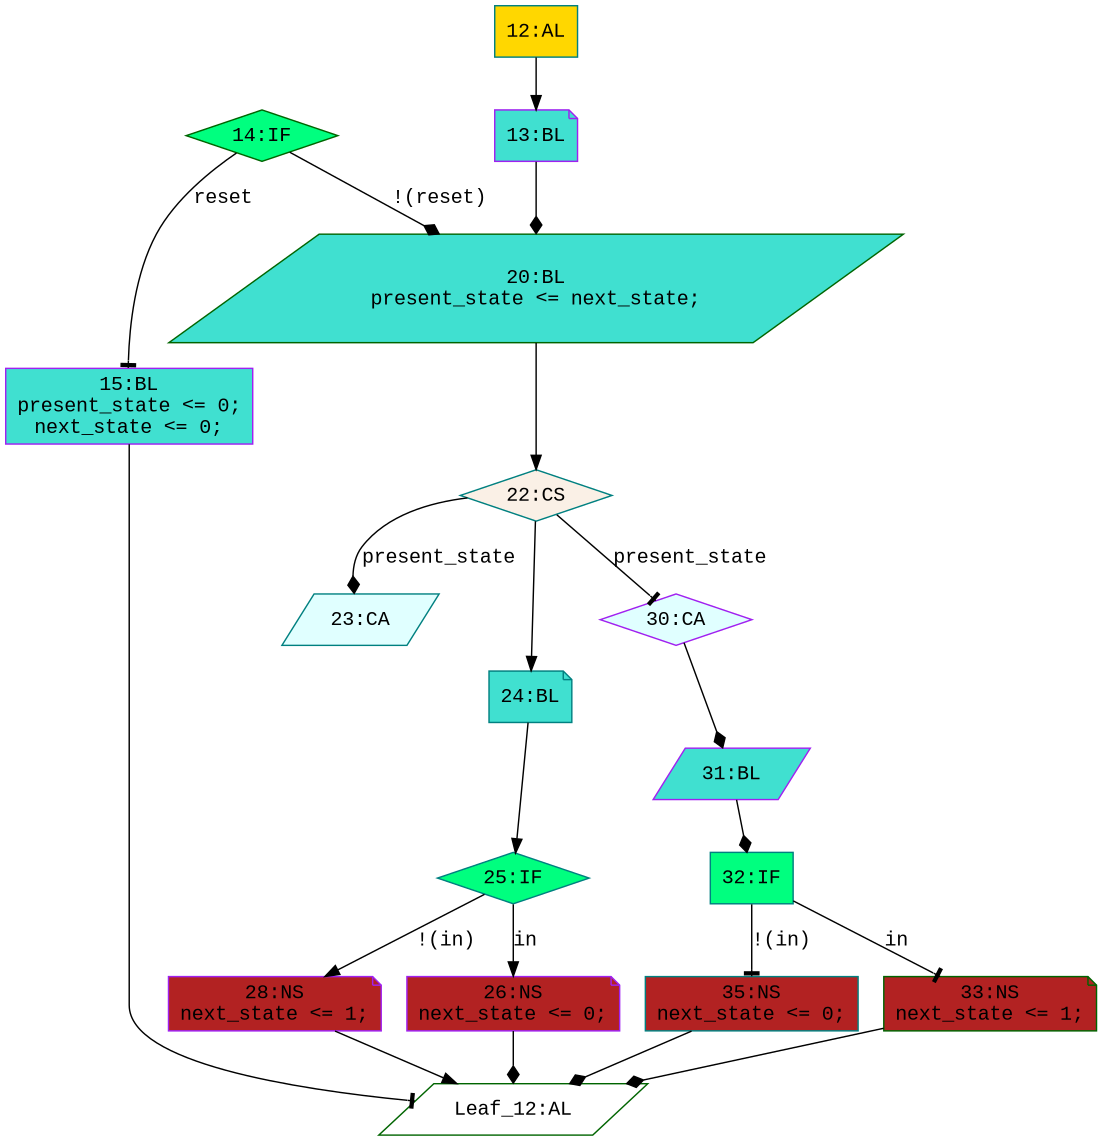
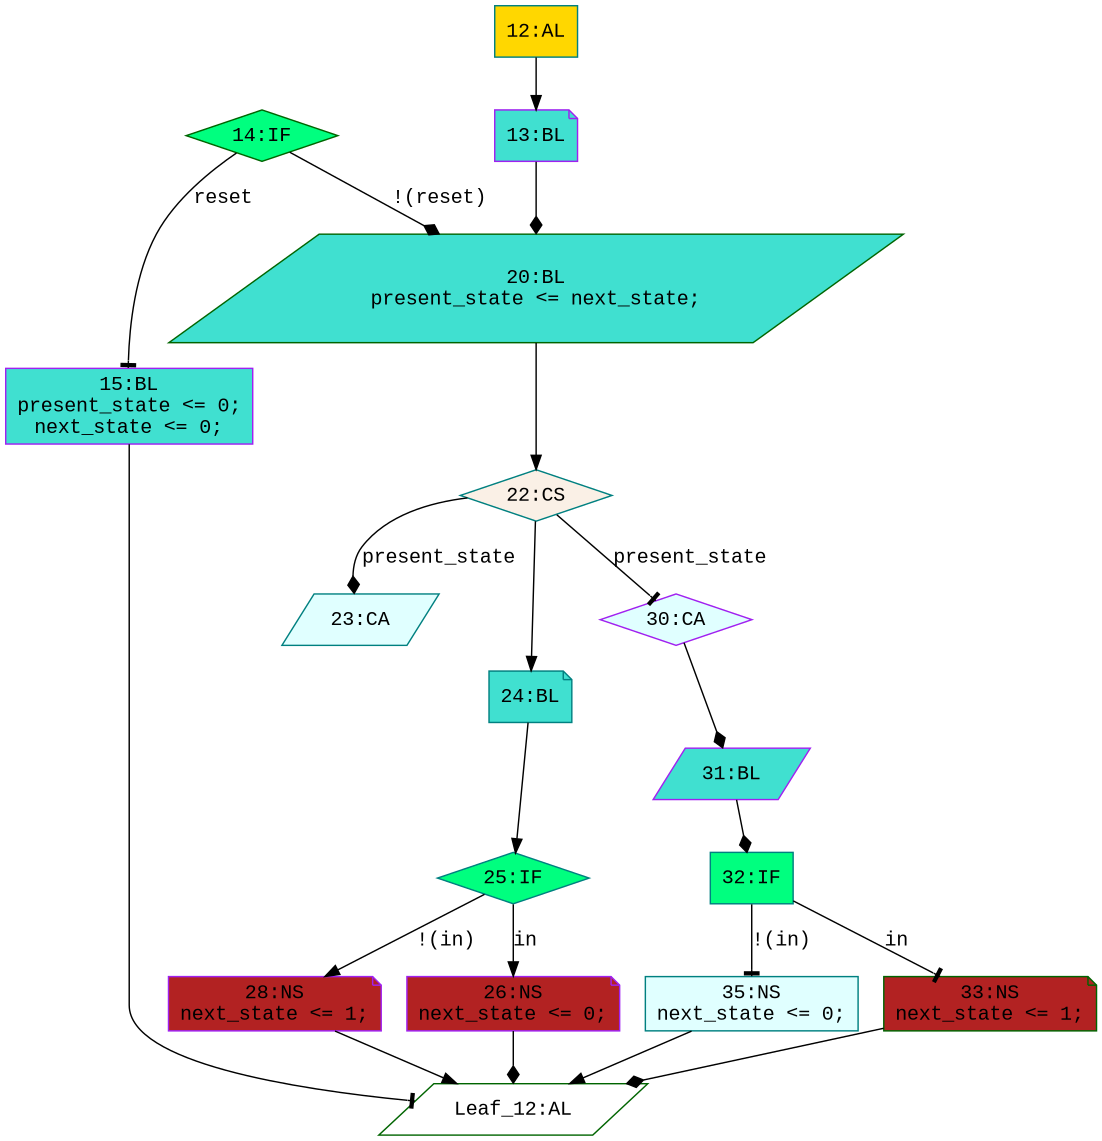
node "35:NS next_state <= 0;": fillcolor firebrick -> lightcyan
edge "35:NS next_state <= 0;" -> "Leaf_12:AL": arrowhead diamond -> normal
